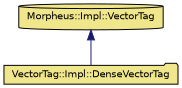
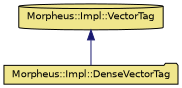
node "VectorTag::Impl::DenseVectorTag": label "VectorTag::Impl::DenseVectorTag" -> "Morpheus::Impl::DenseVectorTag"
